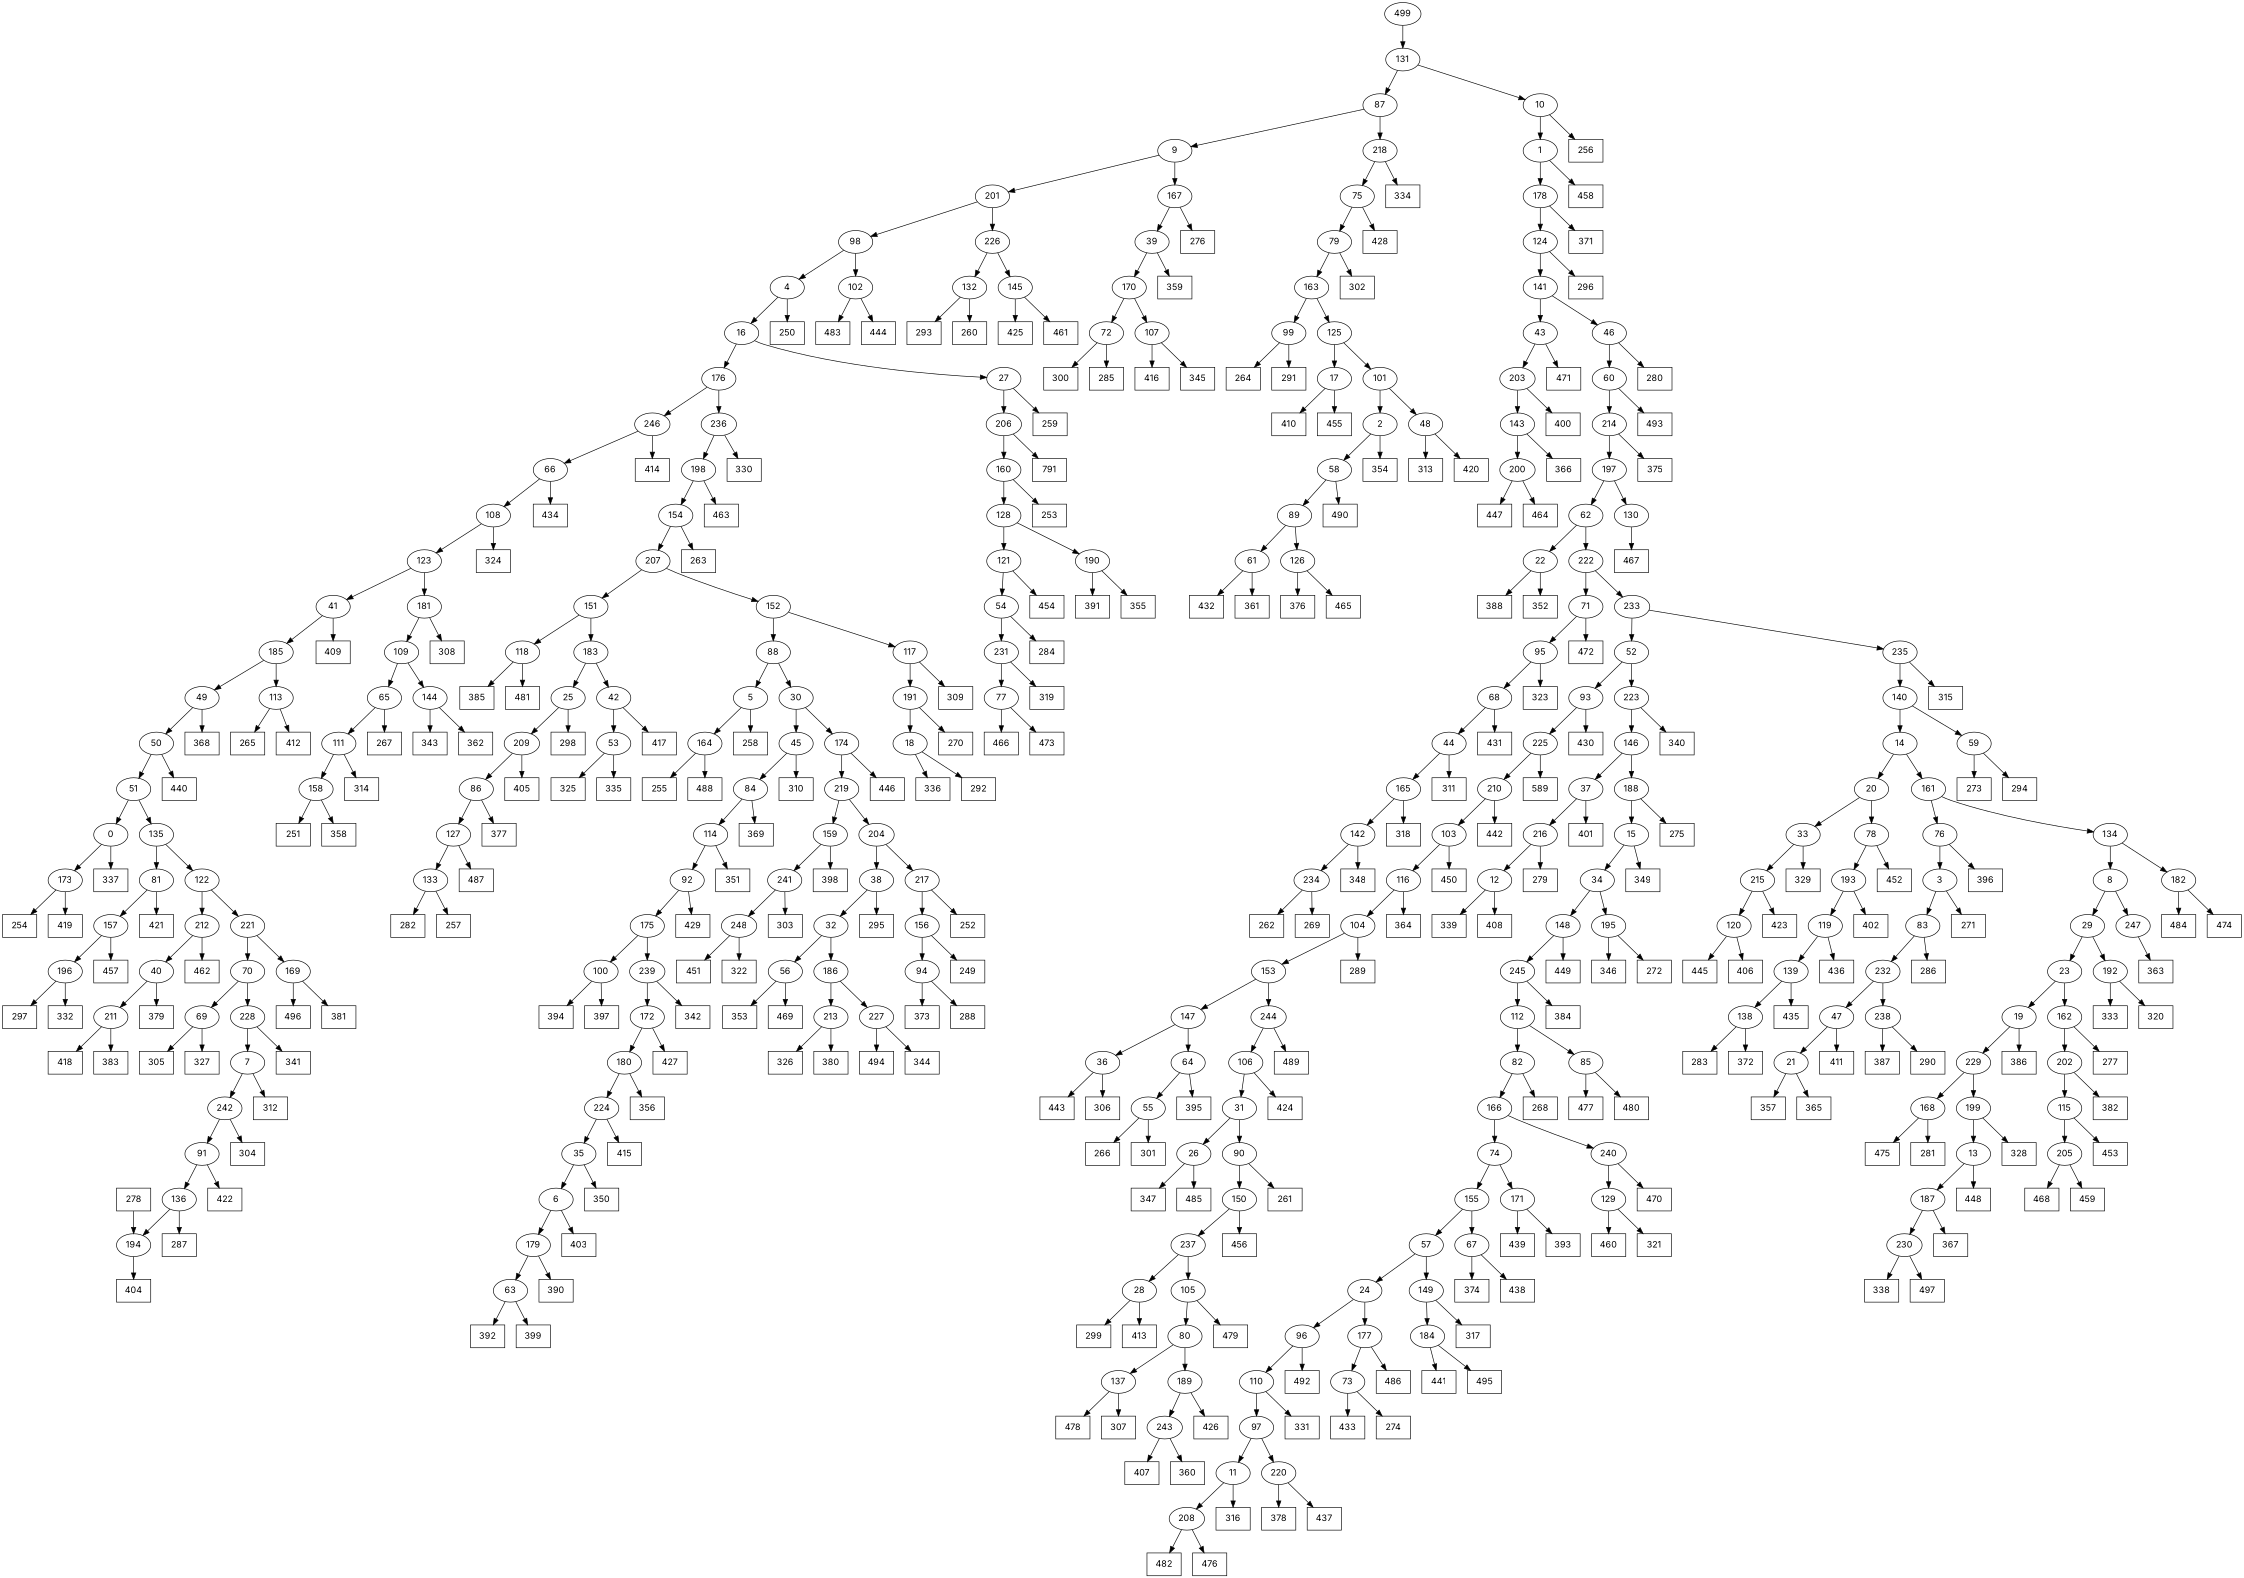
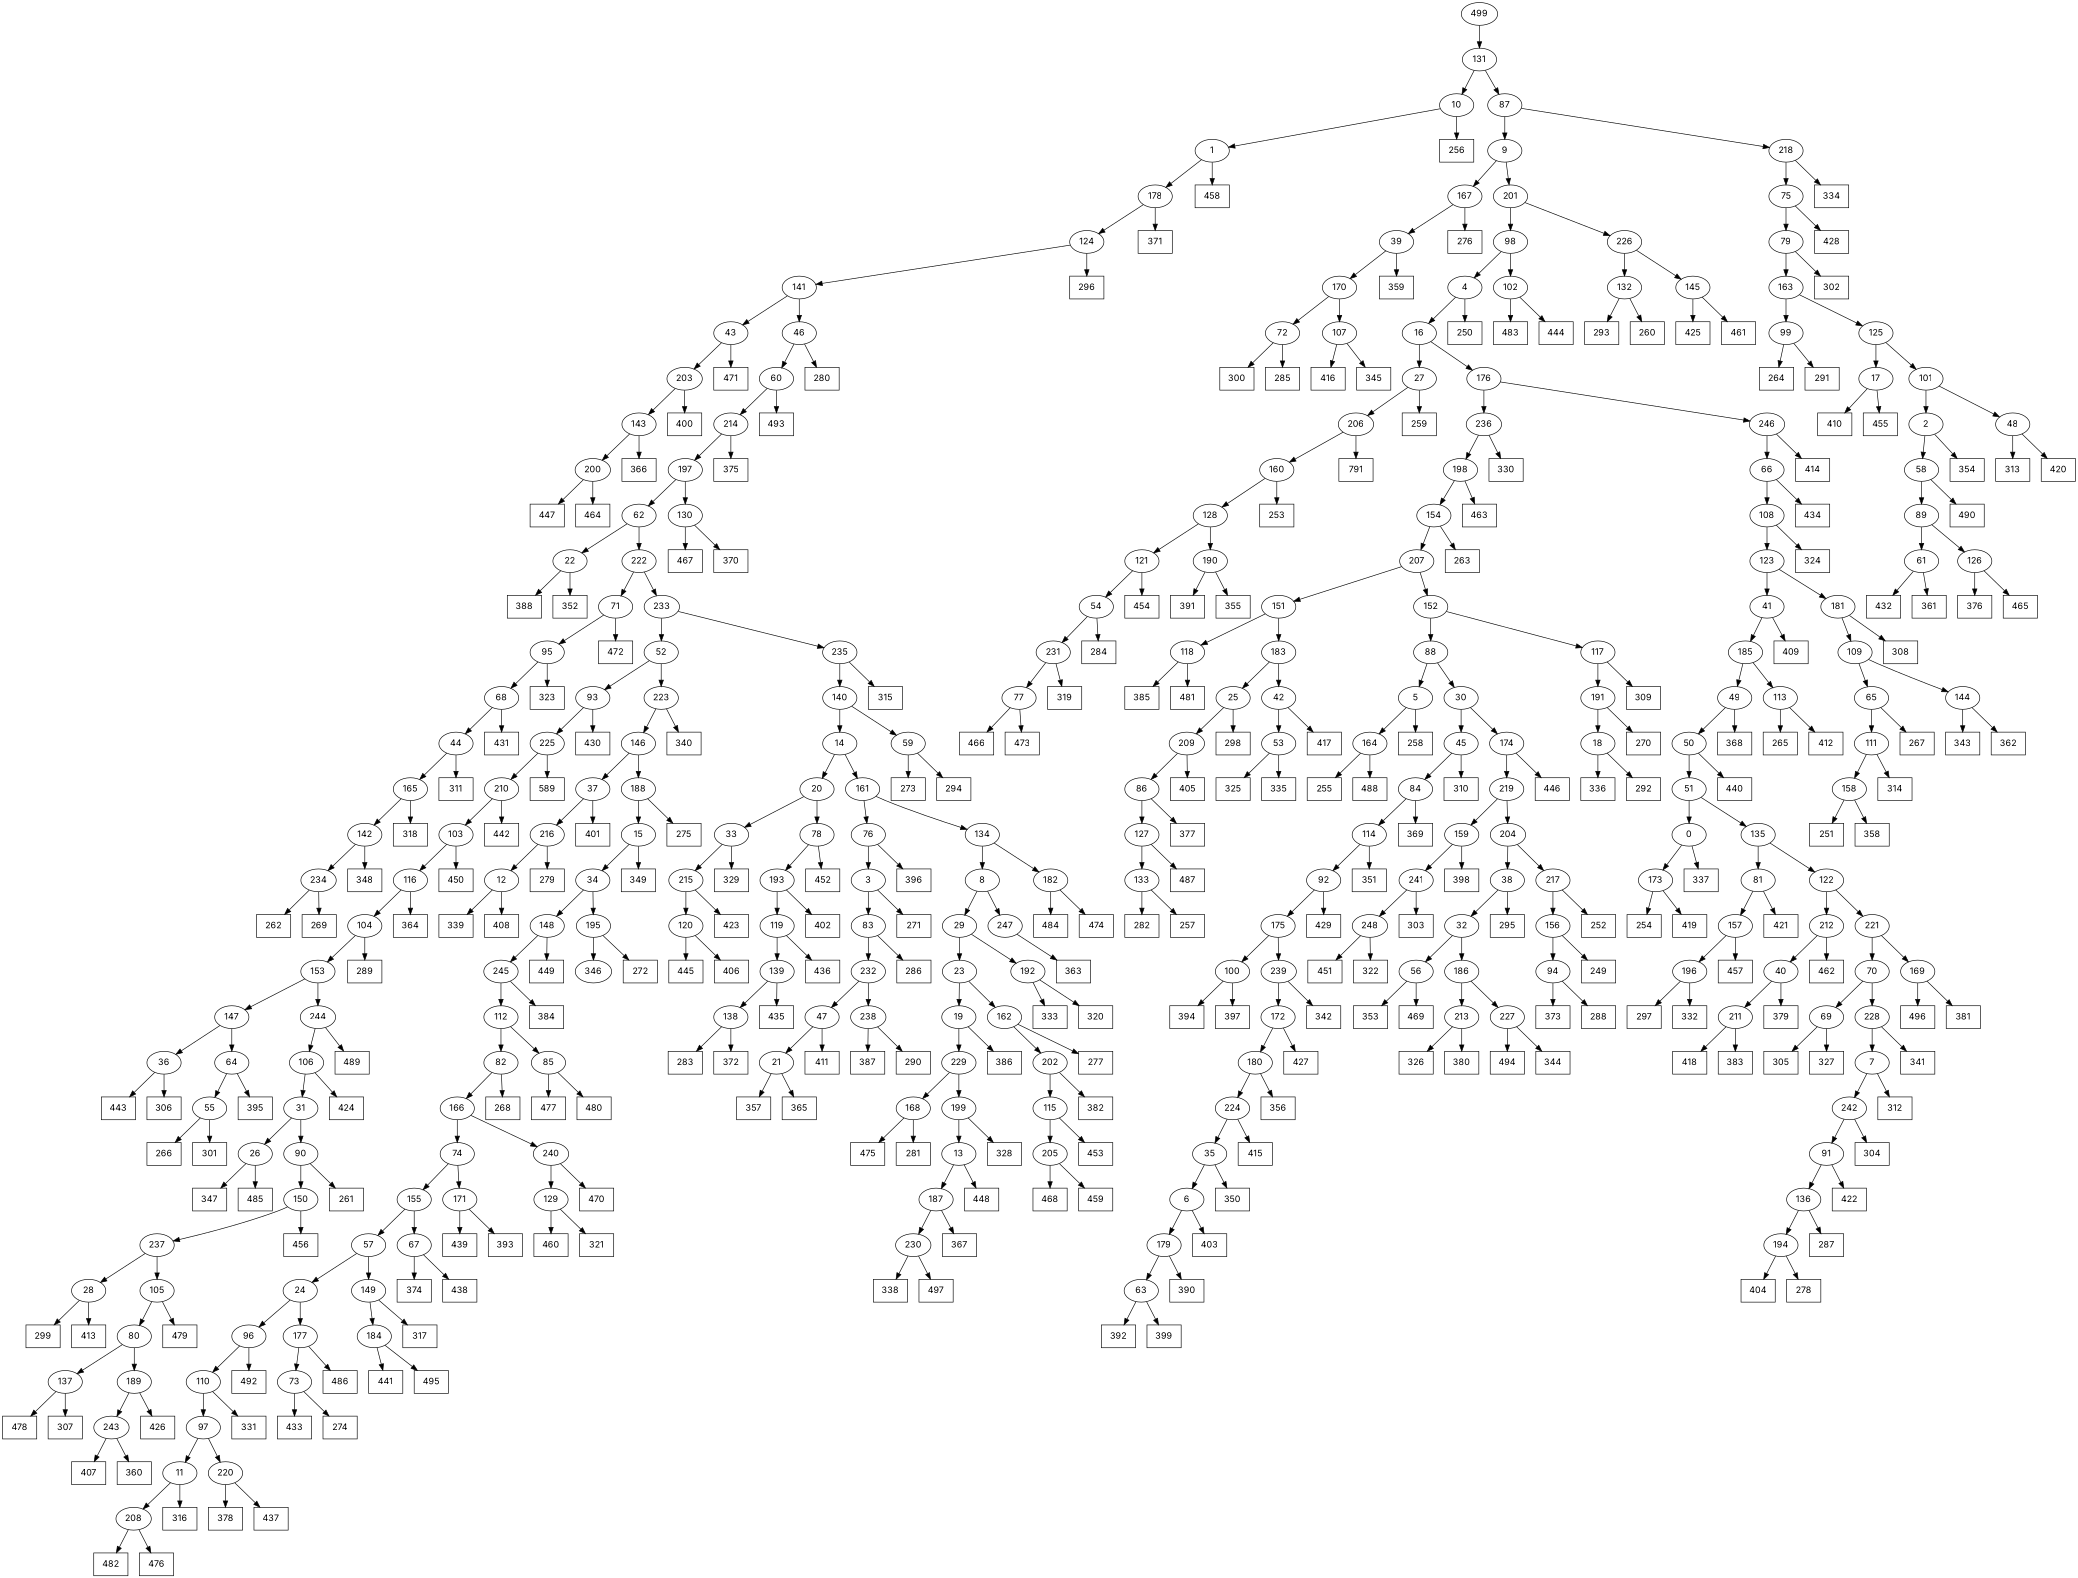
node "370": added
node "346": shape box -> ellipse
edge "278" -> "194": reversed
